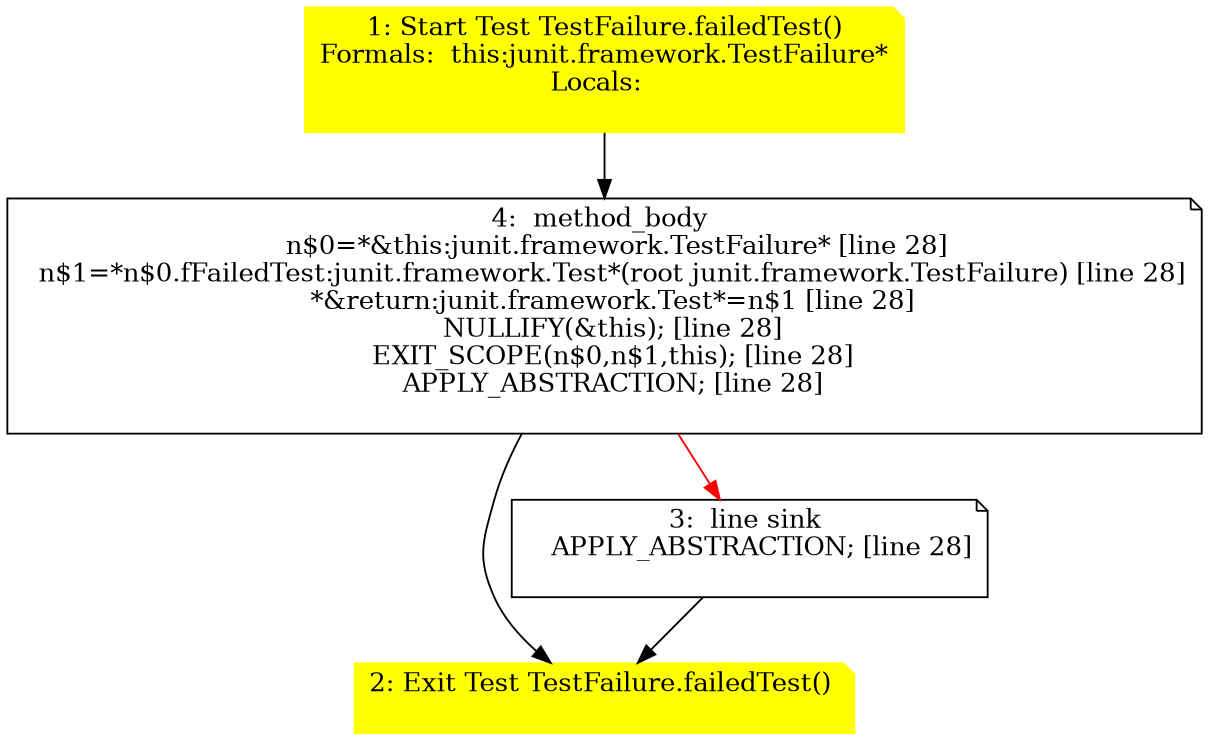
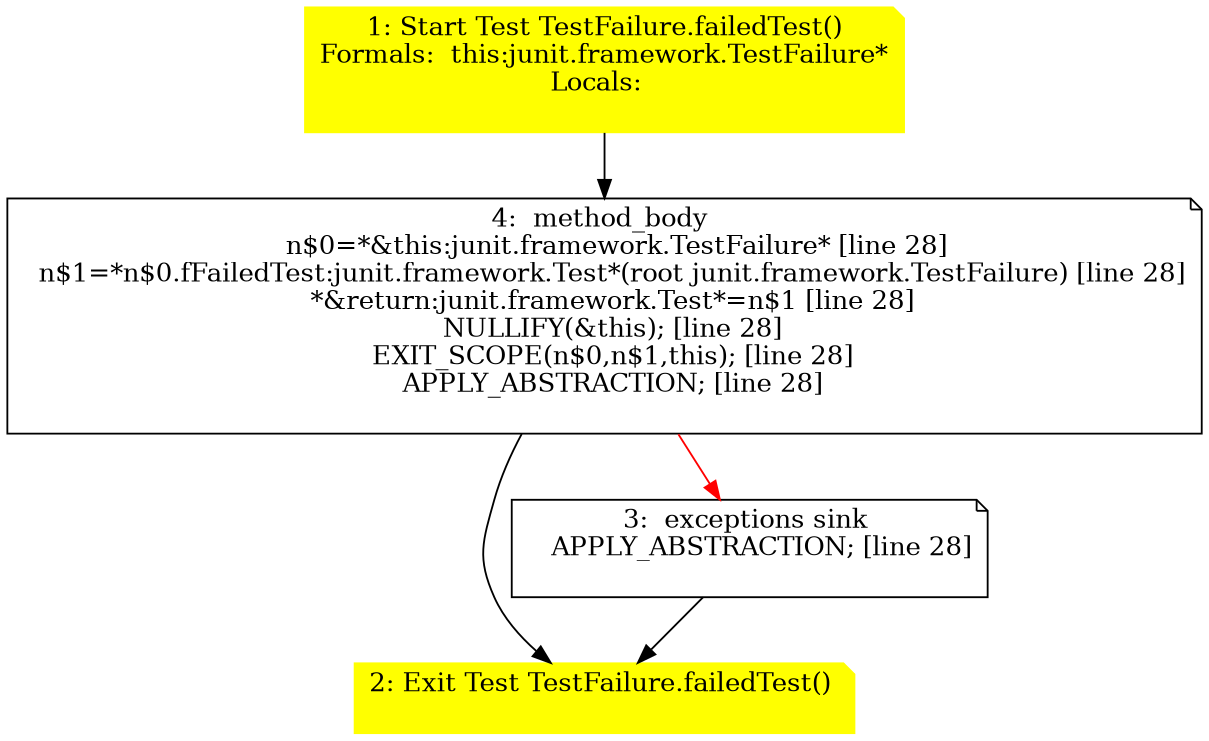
node "3:  line sink APPLY_ABSTRACTION; [line 28]": label "3:  line sink APPLY_ABSTRACTION; [line 28]" -> "3:  exceptions sink APPLY_ABSTRACTION; [line 28]"
